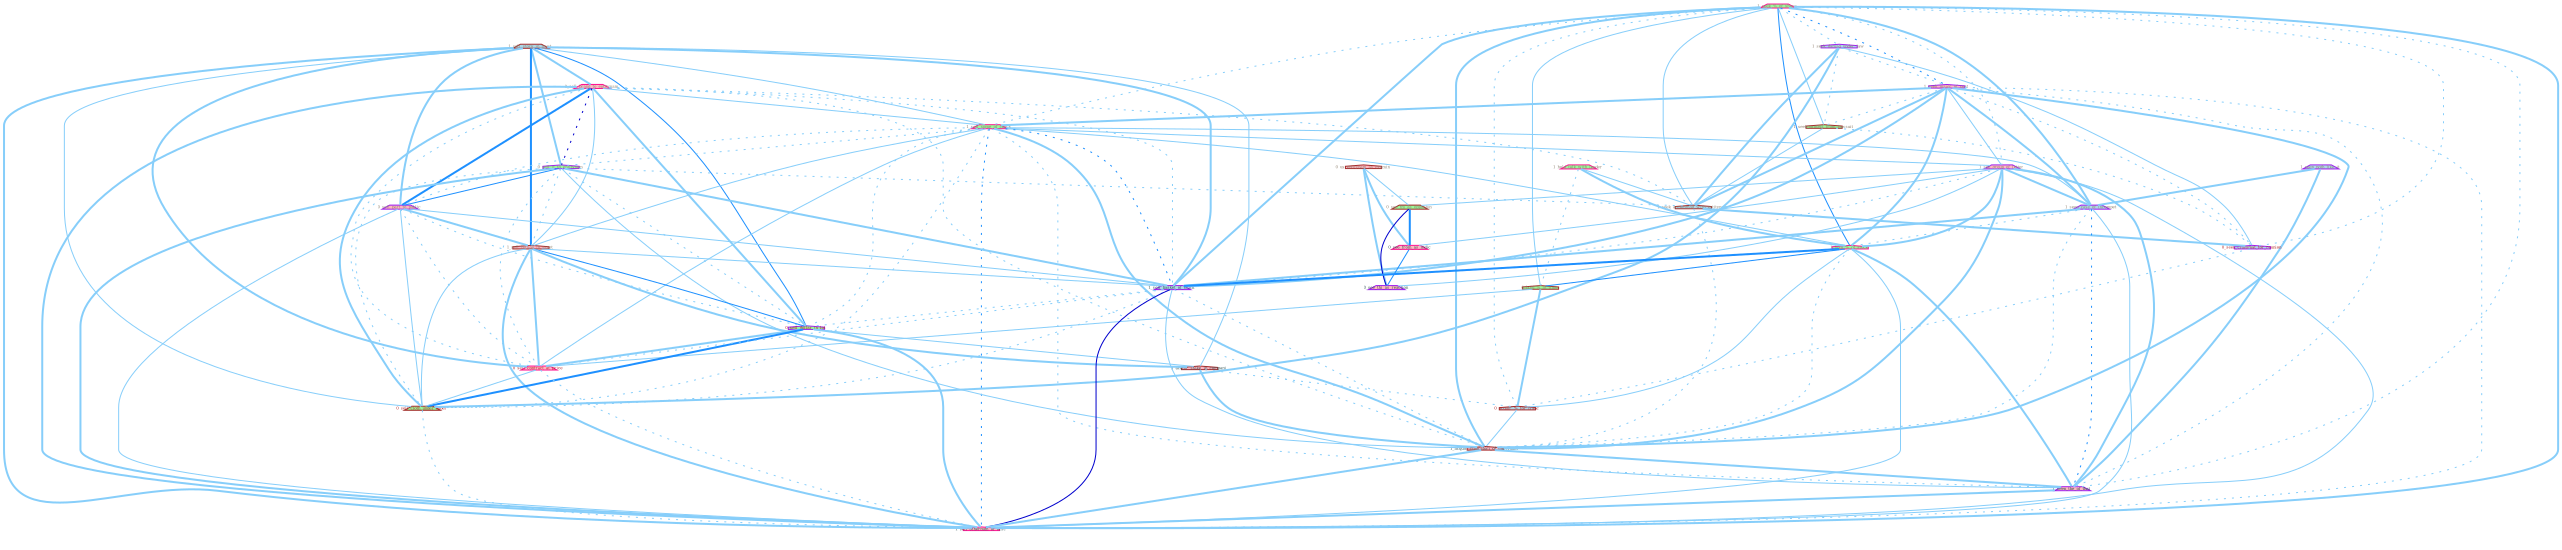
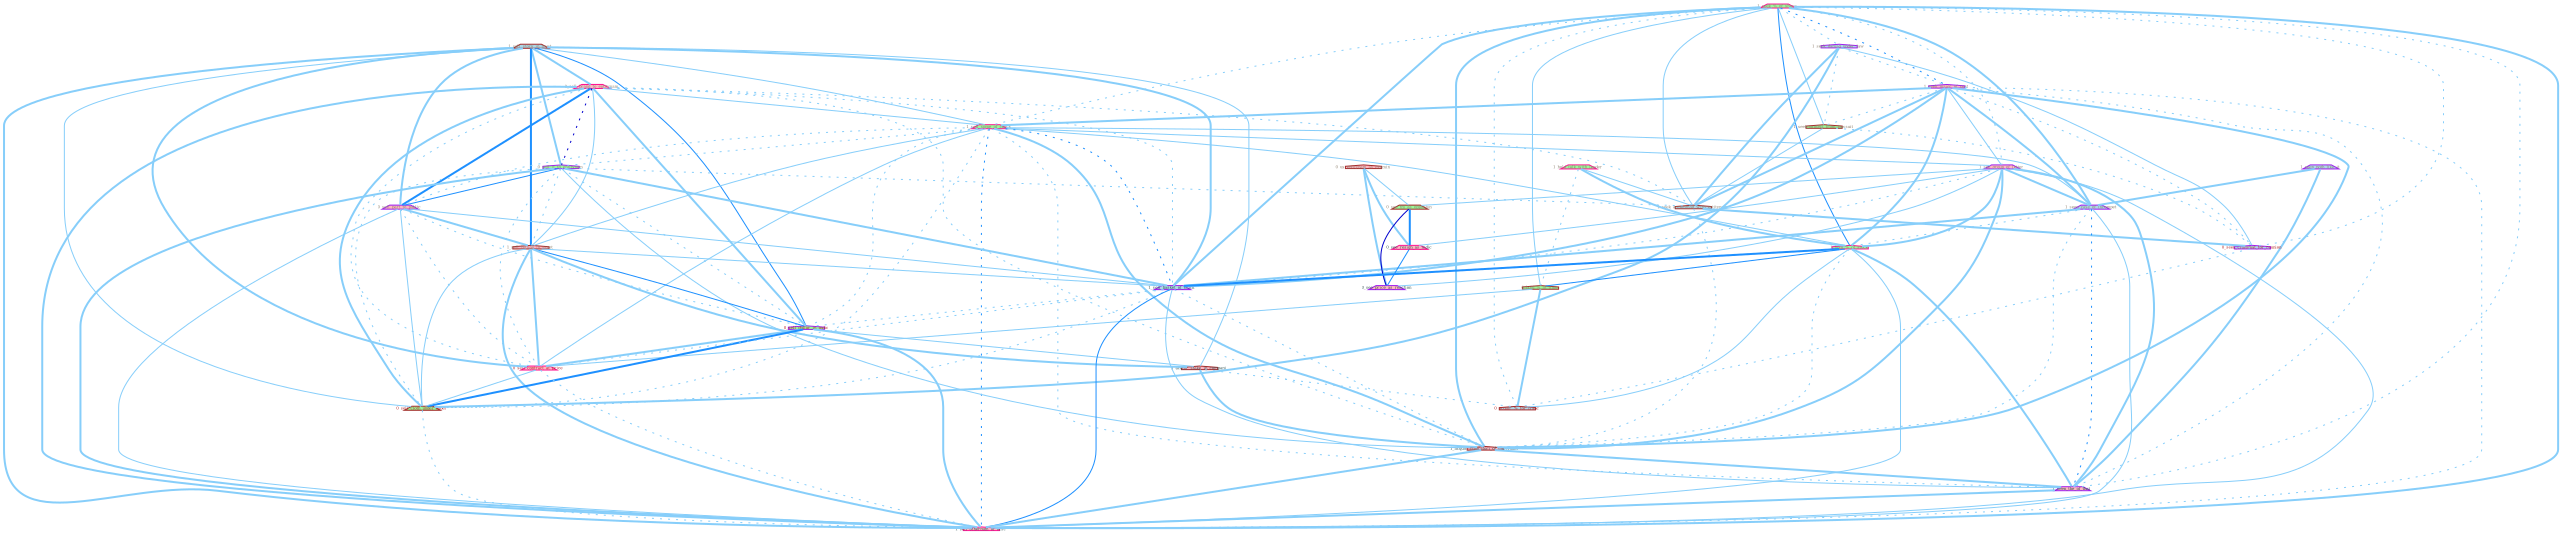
node "0_see_from_as_indic": label "0_see_from_as_indic" -> "0_see_resign_as_indic"
node "0_see_thi_as_reaction": label "0_see_thi_as_reaction" -> "0_see_price_as_reaction"
node "0_sell_dollar_in_lot": label "0_sell_dollar_in_lot" -> "0_sell_dollar_in_indic"
edge "1_sell_basket_of_stock" -- "1_sell_othernum_of_offic": color #0000cd -> #1e90ff
edge "0_acquir_%_for_franc" -- "1_acquir_laboratori_of_entitynam": removed
